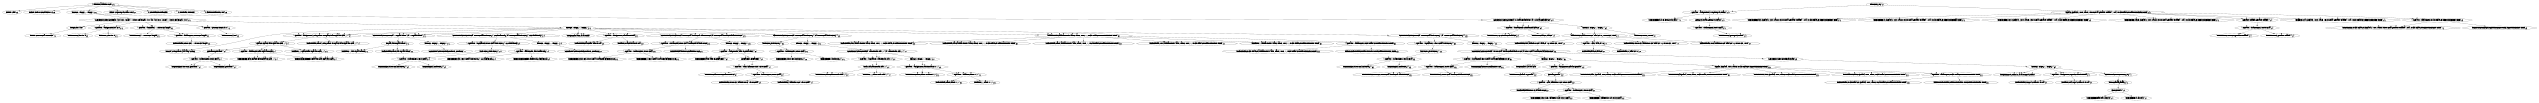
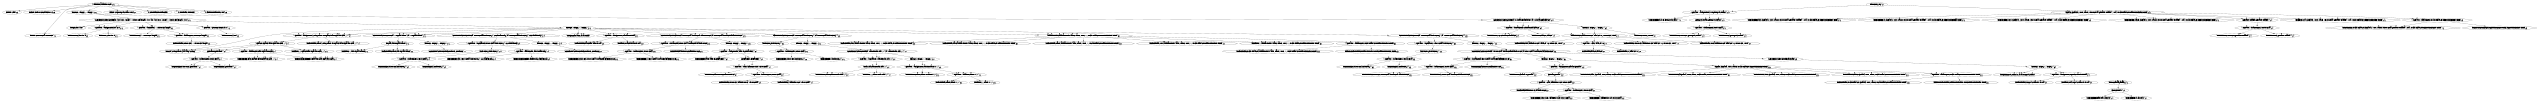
edge "(LOCAL,int i: int)" -> "(PARAM,Resource[] resources)": now "(METHOD,addResources)" -> "(PARAM,Resource[] resources)"
node "(IDENTIFIER,resources,getInputStream())": added
edge "(replace,replace(File.separatorChar, '/'))" -> "(<operator>.fieldAccess,File.separatorChar)": now "(replace,replace(File.separatorChar, '/'))" -> "(LOCAL,String name: java.lang.String)"
node "(LOCAL,File f: java.io.File)": removed
node "(CONTROL_STRUCTURE,try,try)": removed
